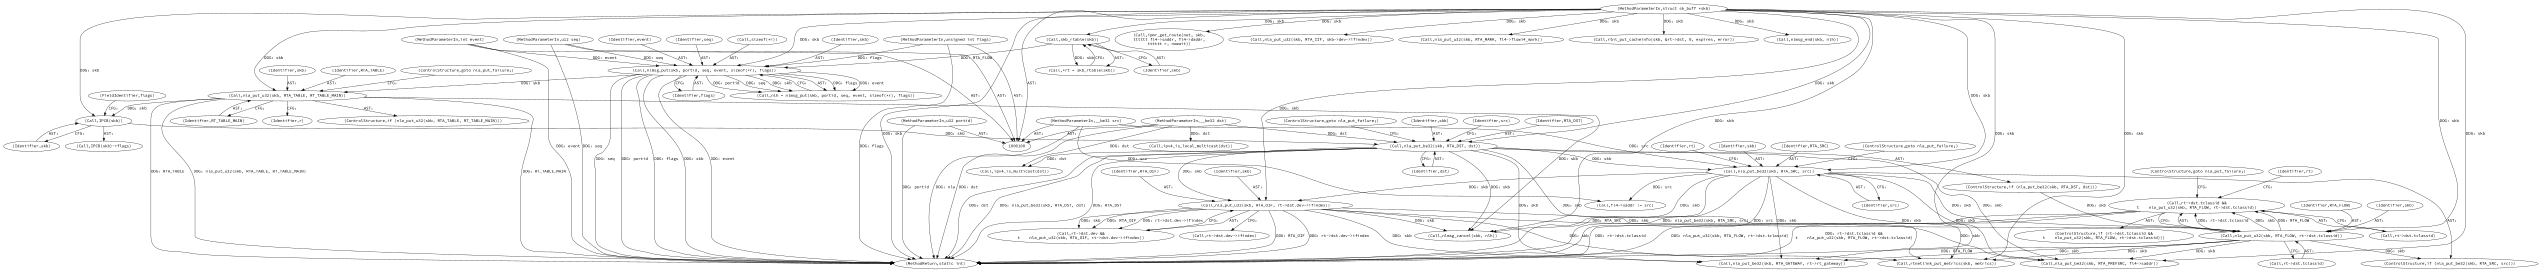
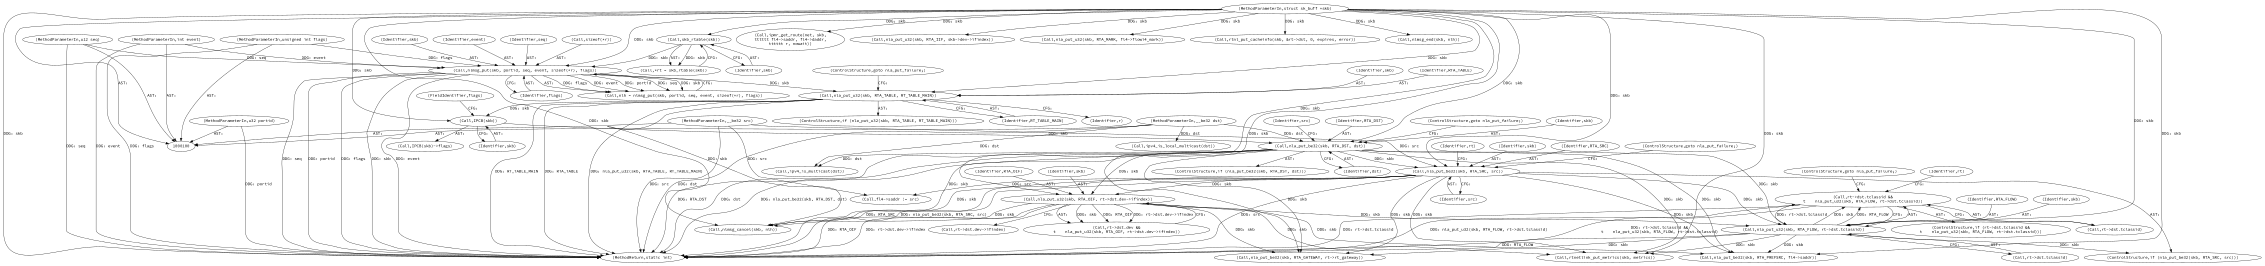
edge "(Call,skb_rtable(skb))" -> "(Call,nlmsg_put(skb, portid, seq, event, sizeof(*r), flags))": label "DDG: RTA_FLOW" -> "DDG: skb"
edge "(MethodParameterIn,__be32 src)" -> "(MethodReturn,static int)": label "DDG: nla" -> "DDG: src"
edge "(ControlStructure,if (nla_put_be32(skb, RTA_DST, dst)))" -> "(Call,nla_put_u32(skb, RTA_FLOW, rt->dst.tclassid))": now "(Call,nla_put_be32(skb, RTA_DST, dst))" -> "(Call,nla_put_u32(skb, RTA_FLOW, rt->dst.tclassid))"
